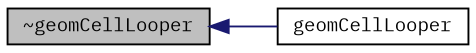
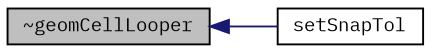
node "geomCellLooper": label "geomCellLooper" -> "setSnapTol"
